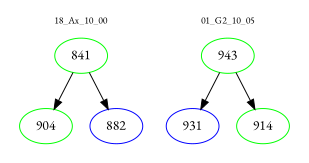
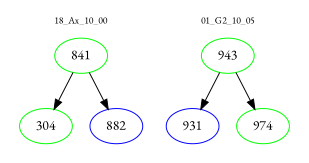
node "904": label "904" -> "304"
node "914": label "914" -> "974"
